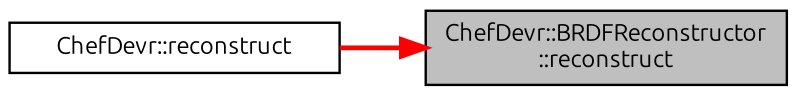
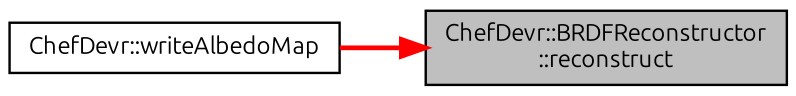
node "ChefDevr::reconstruct": label "ChefDevr::reconstruct" -> "ChefDevr::writeAlbedoMap"
